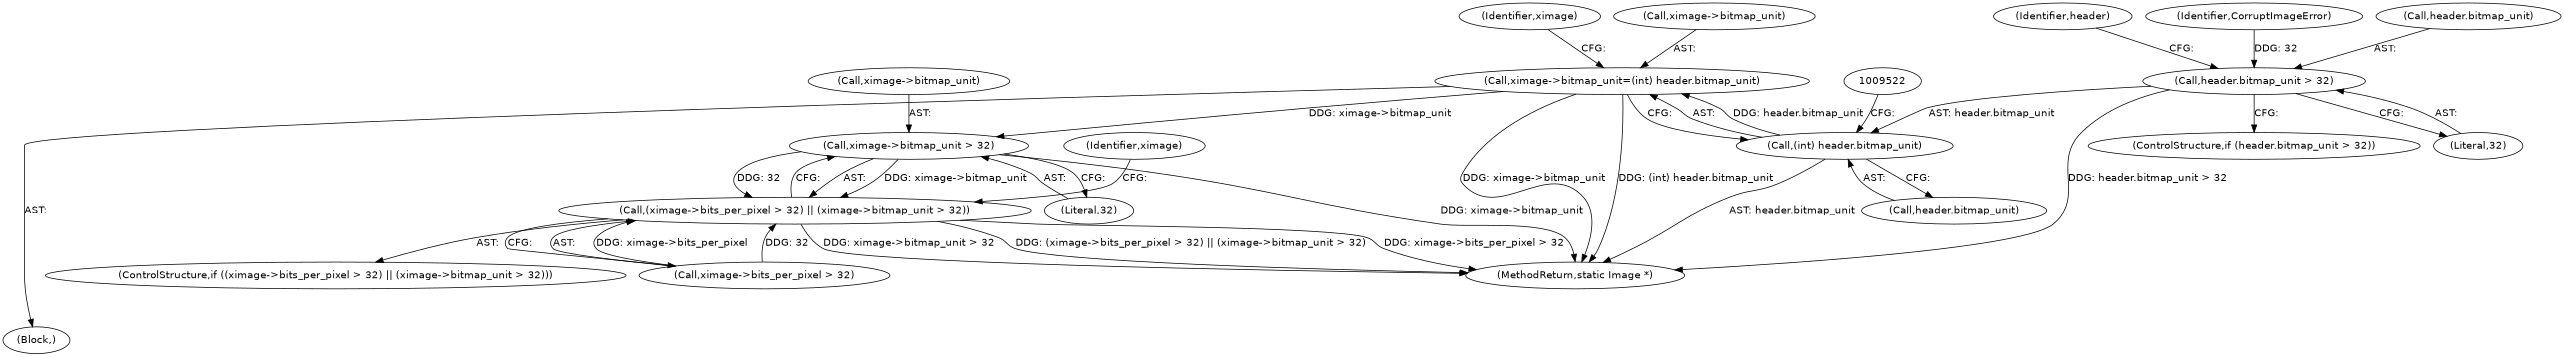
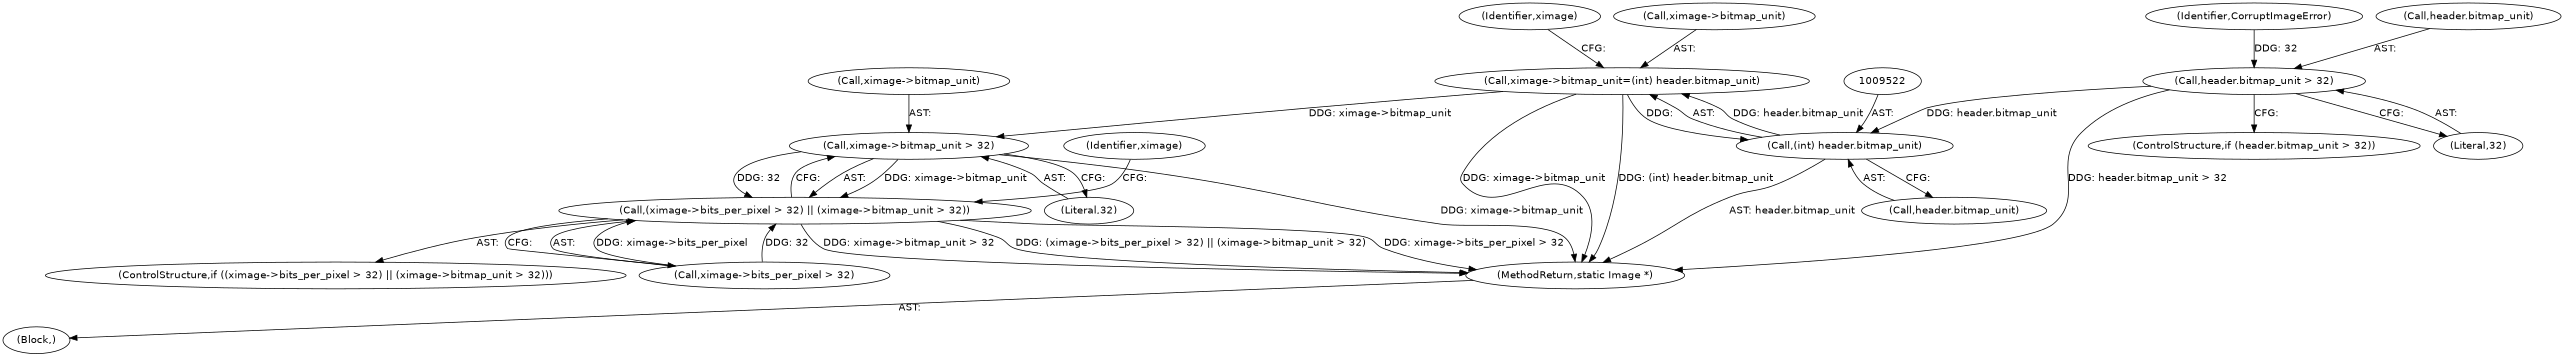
node "(Identifier,header)": removed
edge "(Call,ximage->bitmap_unit=(int) header.bitmap_unit)" -> "(Block,)": now "(MethodReturn,static Image *)" -> "(Block,)"
edge "(Call,ximage->bitmap_unit=(int) header.bitmap_unit)" -> "(Call,(int) header.bitmap_unit)": label "CFG: " -> "DDG: "
edge "1009522" -> "(Call,(int) header.bitmap_unit)": label "CFG: " -> "AST: "
edge "(Call,header.bitmap_unit > 32)" -> "(Call,(int) header.bitmap_unit)": label "AST: header.bitmap_unit" -> "DDG: header.bitmap_unit"
